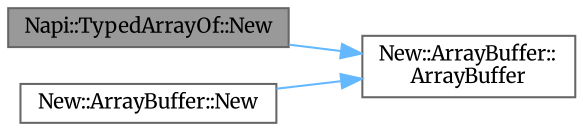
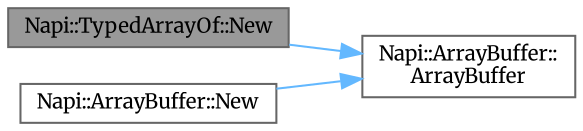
node "New::ArrayBuffer:: ArrayBuffer": label "New::ArrayBuffer:: ArrayBuffer" -> "Napi::ArrayBuffer:: ArrayBuffer"
node "New::ArrayBuffer::New": label "New::ArrayBuffer::New" -> "Napi::ArrayBuffer::New"
